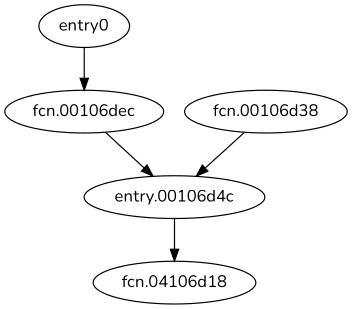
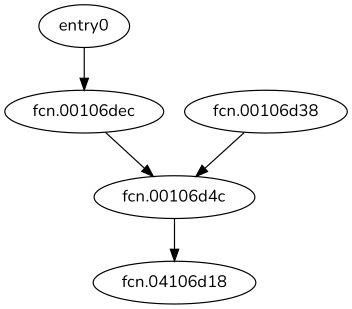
node "entry.00106d4c": label "entry.00106d4c" -> "fcn.00106d4c"
